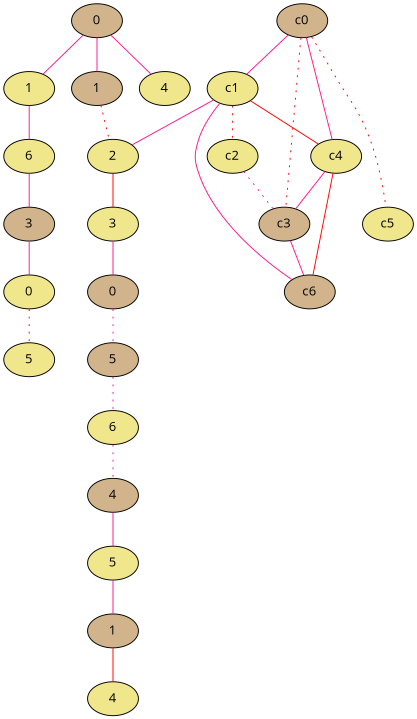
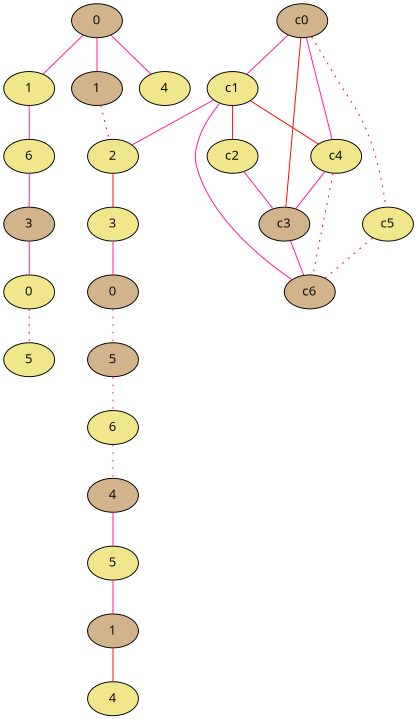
edge "c0" -- "c3": style dotted -> solid
edge "c1" -- "c2": style dotted -> solid
edge "c2" -- "c3": style dotted -> solid
edge "c4" -- "c6": style solid -> dotted
edge "c5" -- "c6": added
